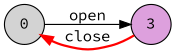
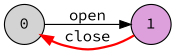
node "3": label "3" -> "1"
